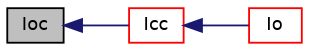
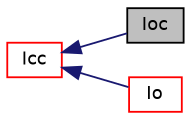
edge "Icc" -> "Ioc": reversed
